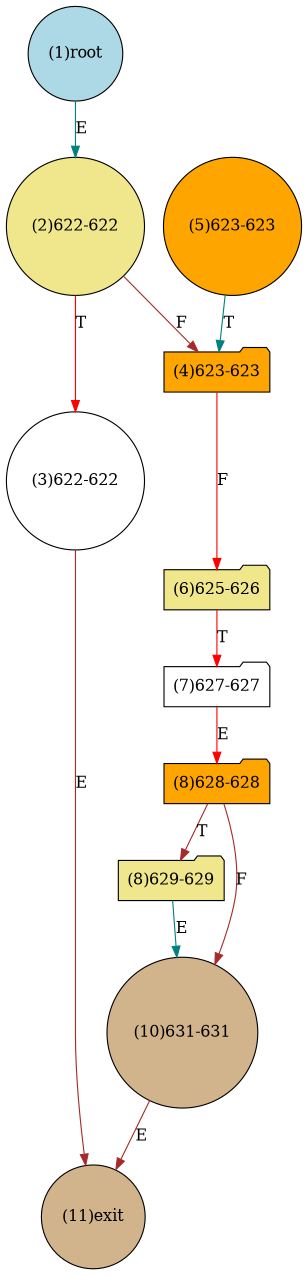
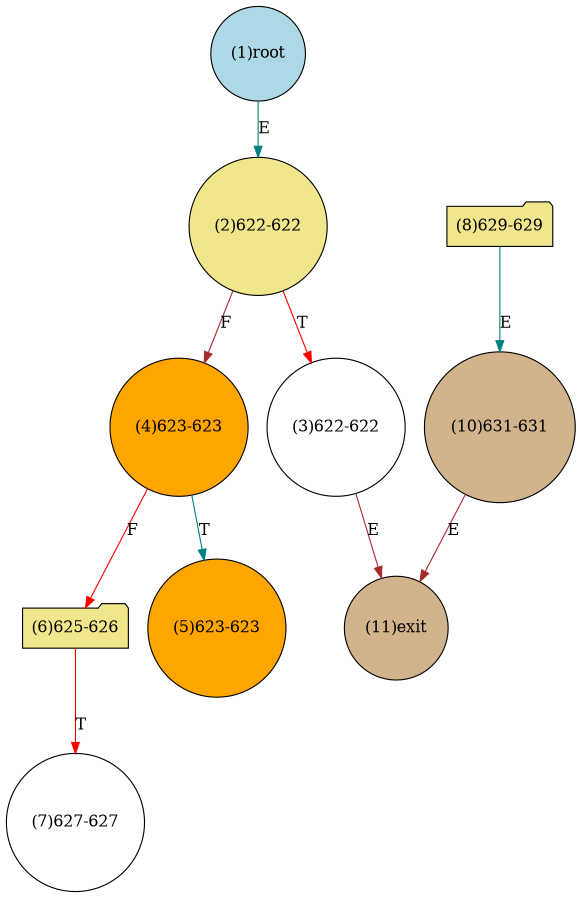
edge "(5)623-623" -> "(4)623-623": reversed
node "(4)623-623": shape folder -> circle
node "(7)627-627": shape folder -> circle
node "(8)628-628": removed
